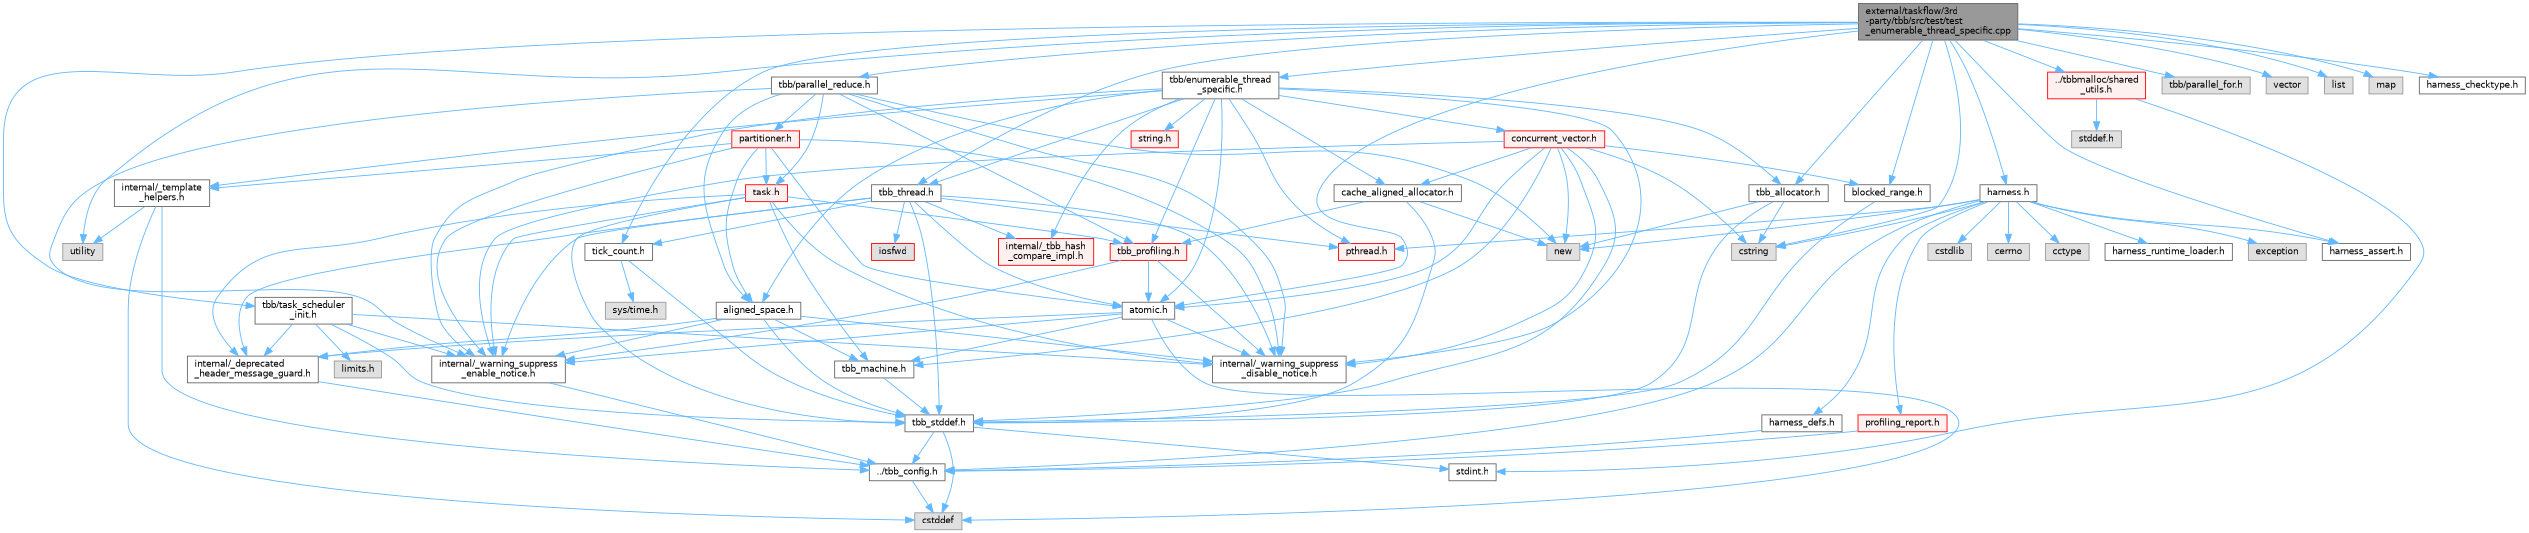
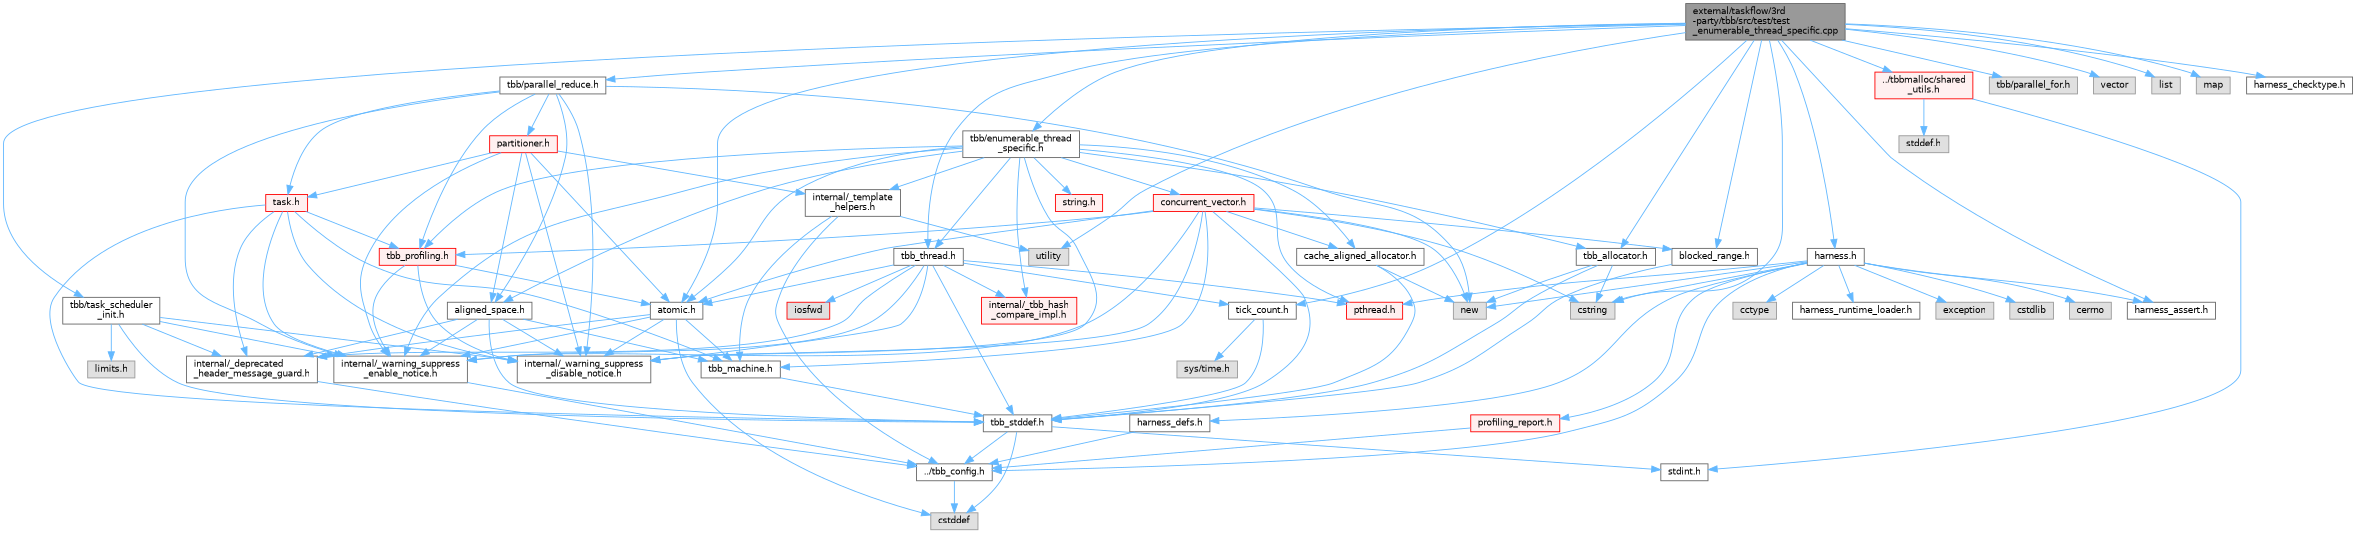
edge "cache_aligned_allocator.h" -> "tbb_profiling.h": now "concurrent_vector.h" -> "tbb_profiling.h"
edge "internal/_template _helpers.h" -> "cstddef": now "internal/_template _helpers.h" -> "tbb_machine.h"
